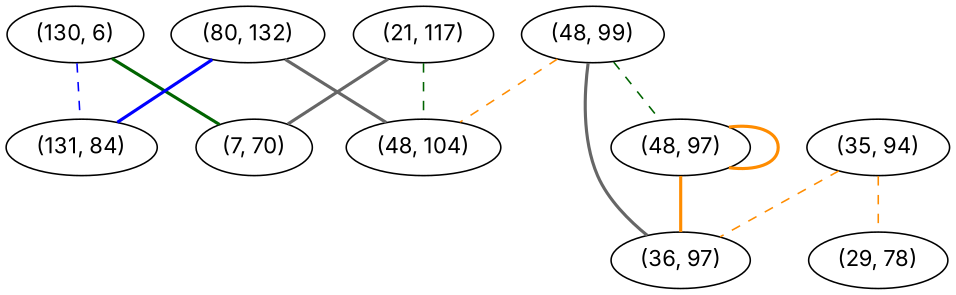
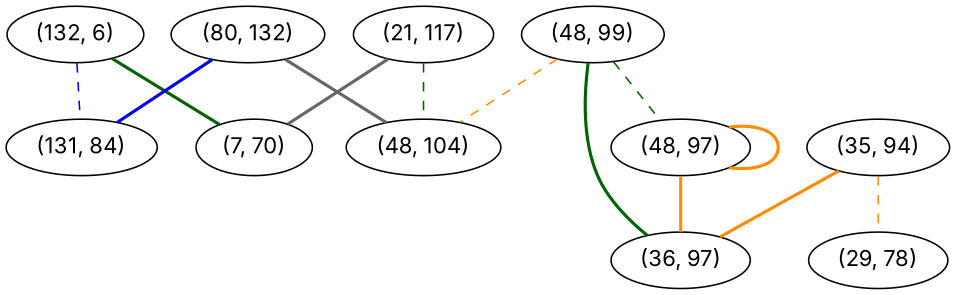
node "(130, 6)": label "(130, 6)" -> "(132, 6)"
edge "(48, 99)" -- "(36, 97)": color gray40 -> darkgreen
edge "(35, 94)" -- "(36, 97)": style dashed -> bold
